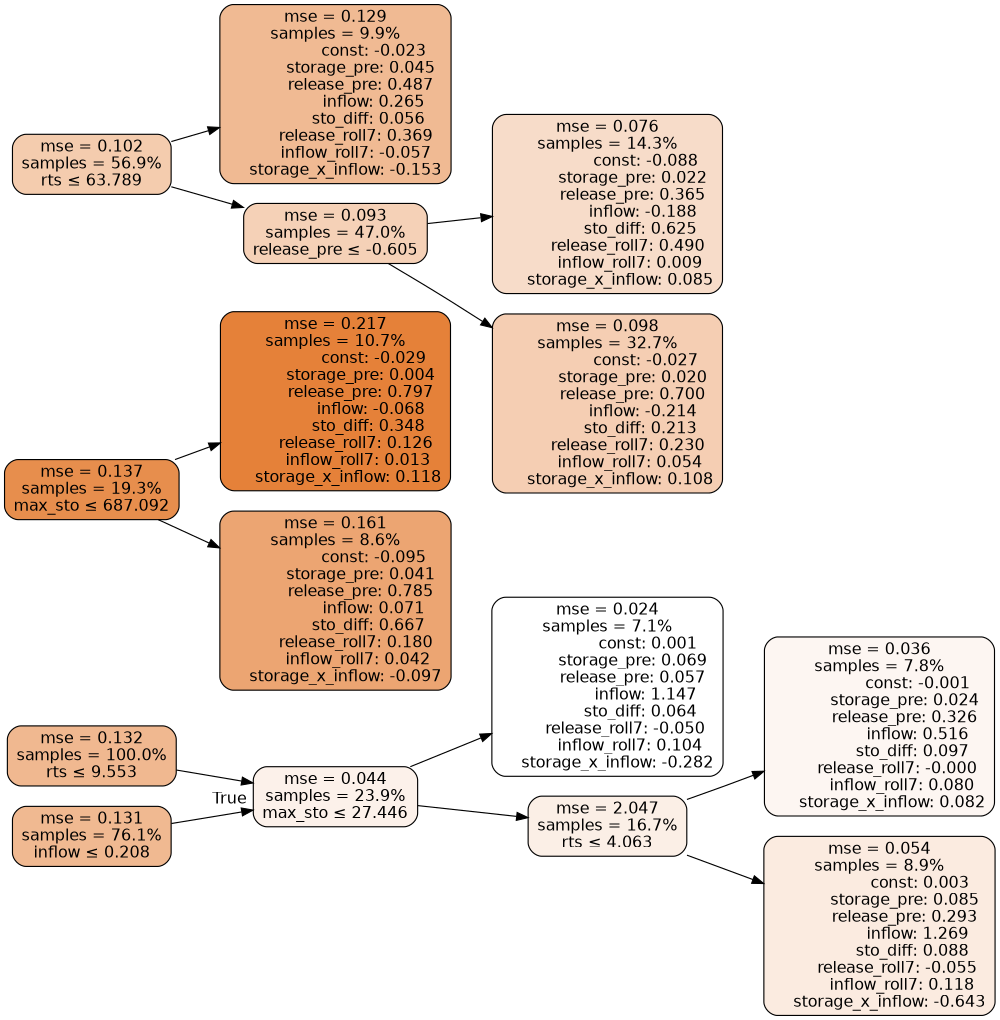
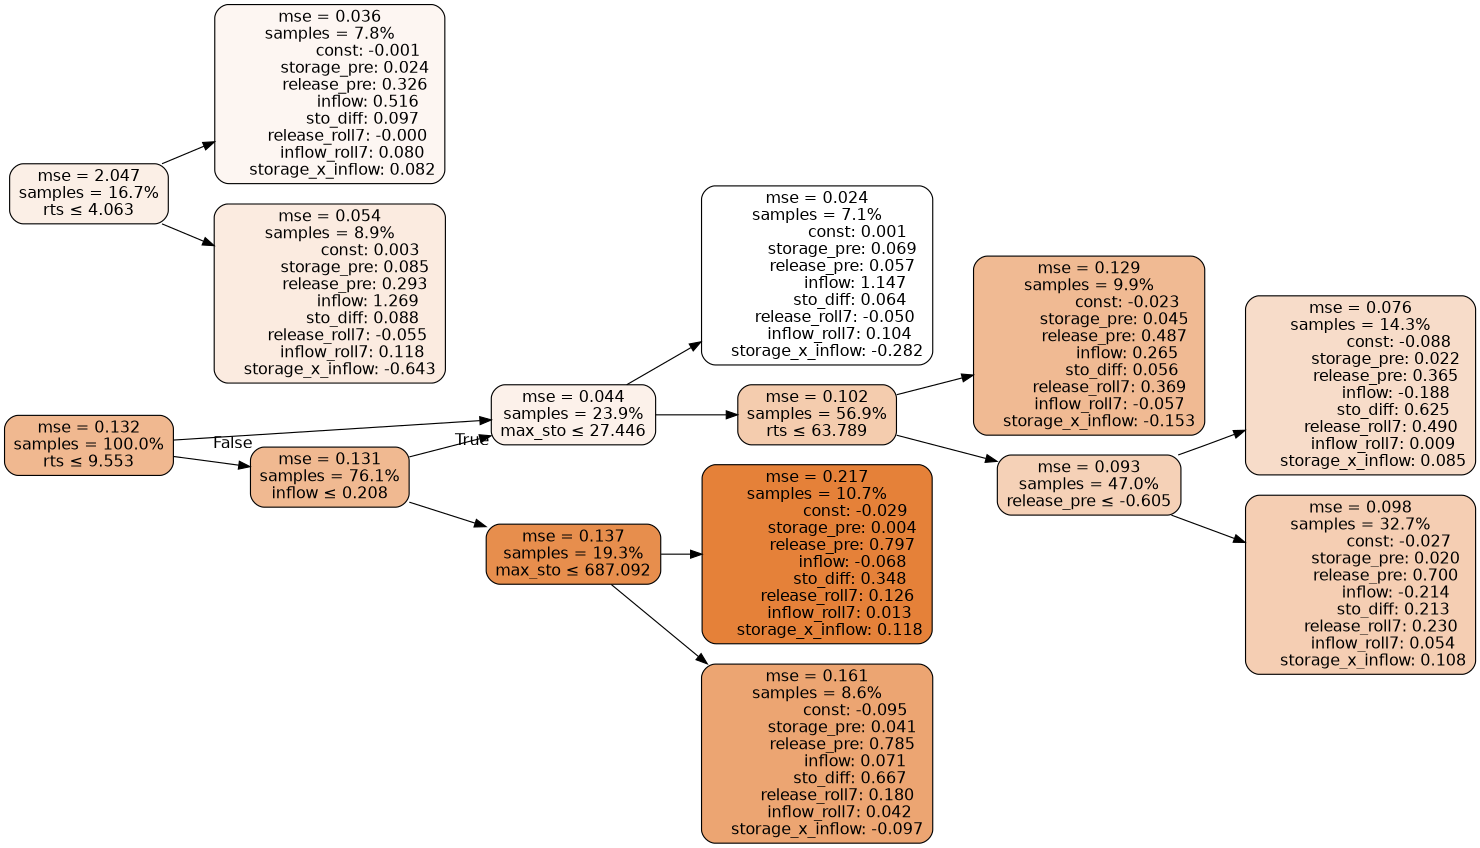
edge "mse = 0.132 samples = 100.0% rts ≤ 9.553" -> "mse = 0.131 samples = 76.1% inflow ≤ 0.208": added
edge "mse = 0.131 samples = 76.1% inflow ≤ 0.208" -> "mse = 0.137 samples = 19.3% max_sto ≤ 687.092": added
edge "mse = 0.044 samples = 23.9% max_sto ≤ 27.446" -> "mse = 2.047 samples = 16.7% rts ≤ 4.063": now "mse = 0.044 samples = 23.9% max_sto ≤ 27.446" -> "mse = 0.102 samples = 56.9% rts ≤ 63.789"
